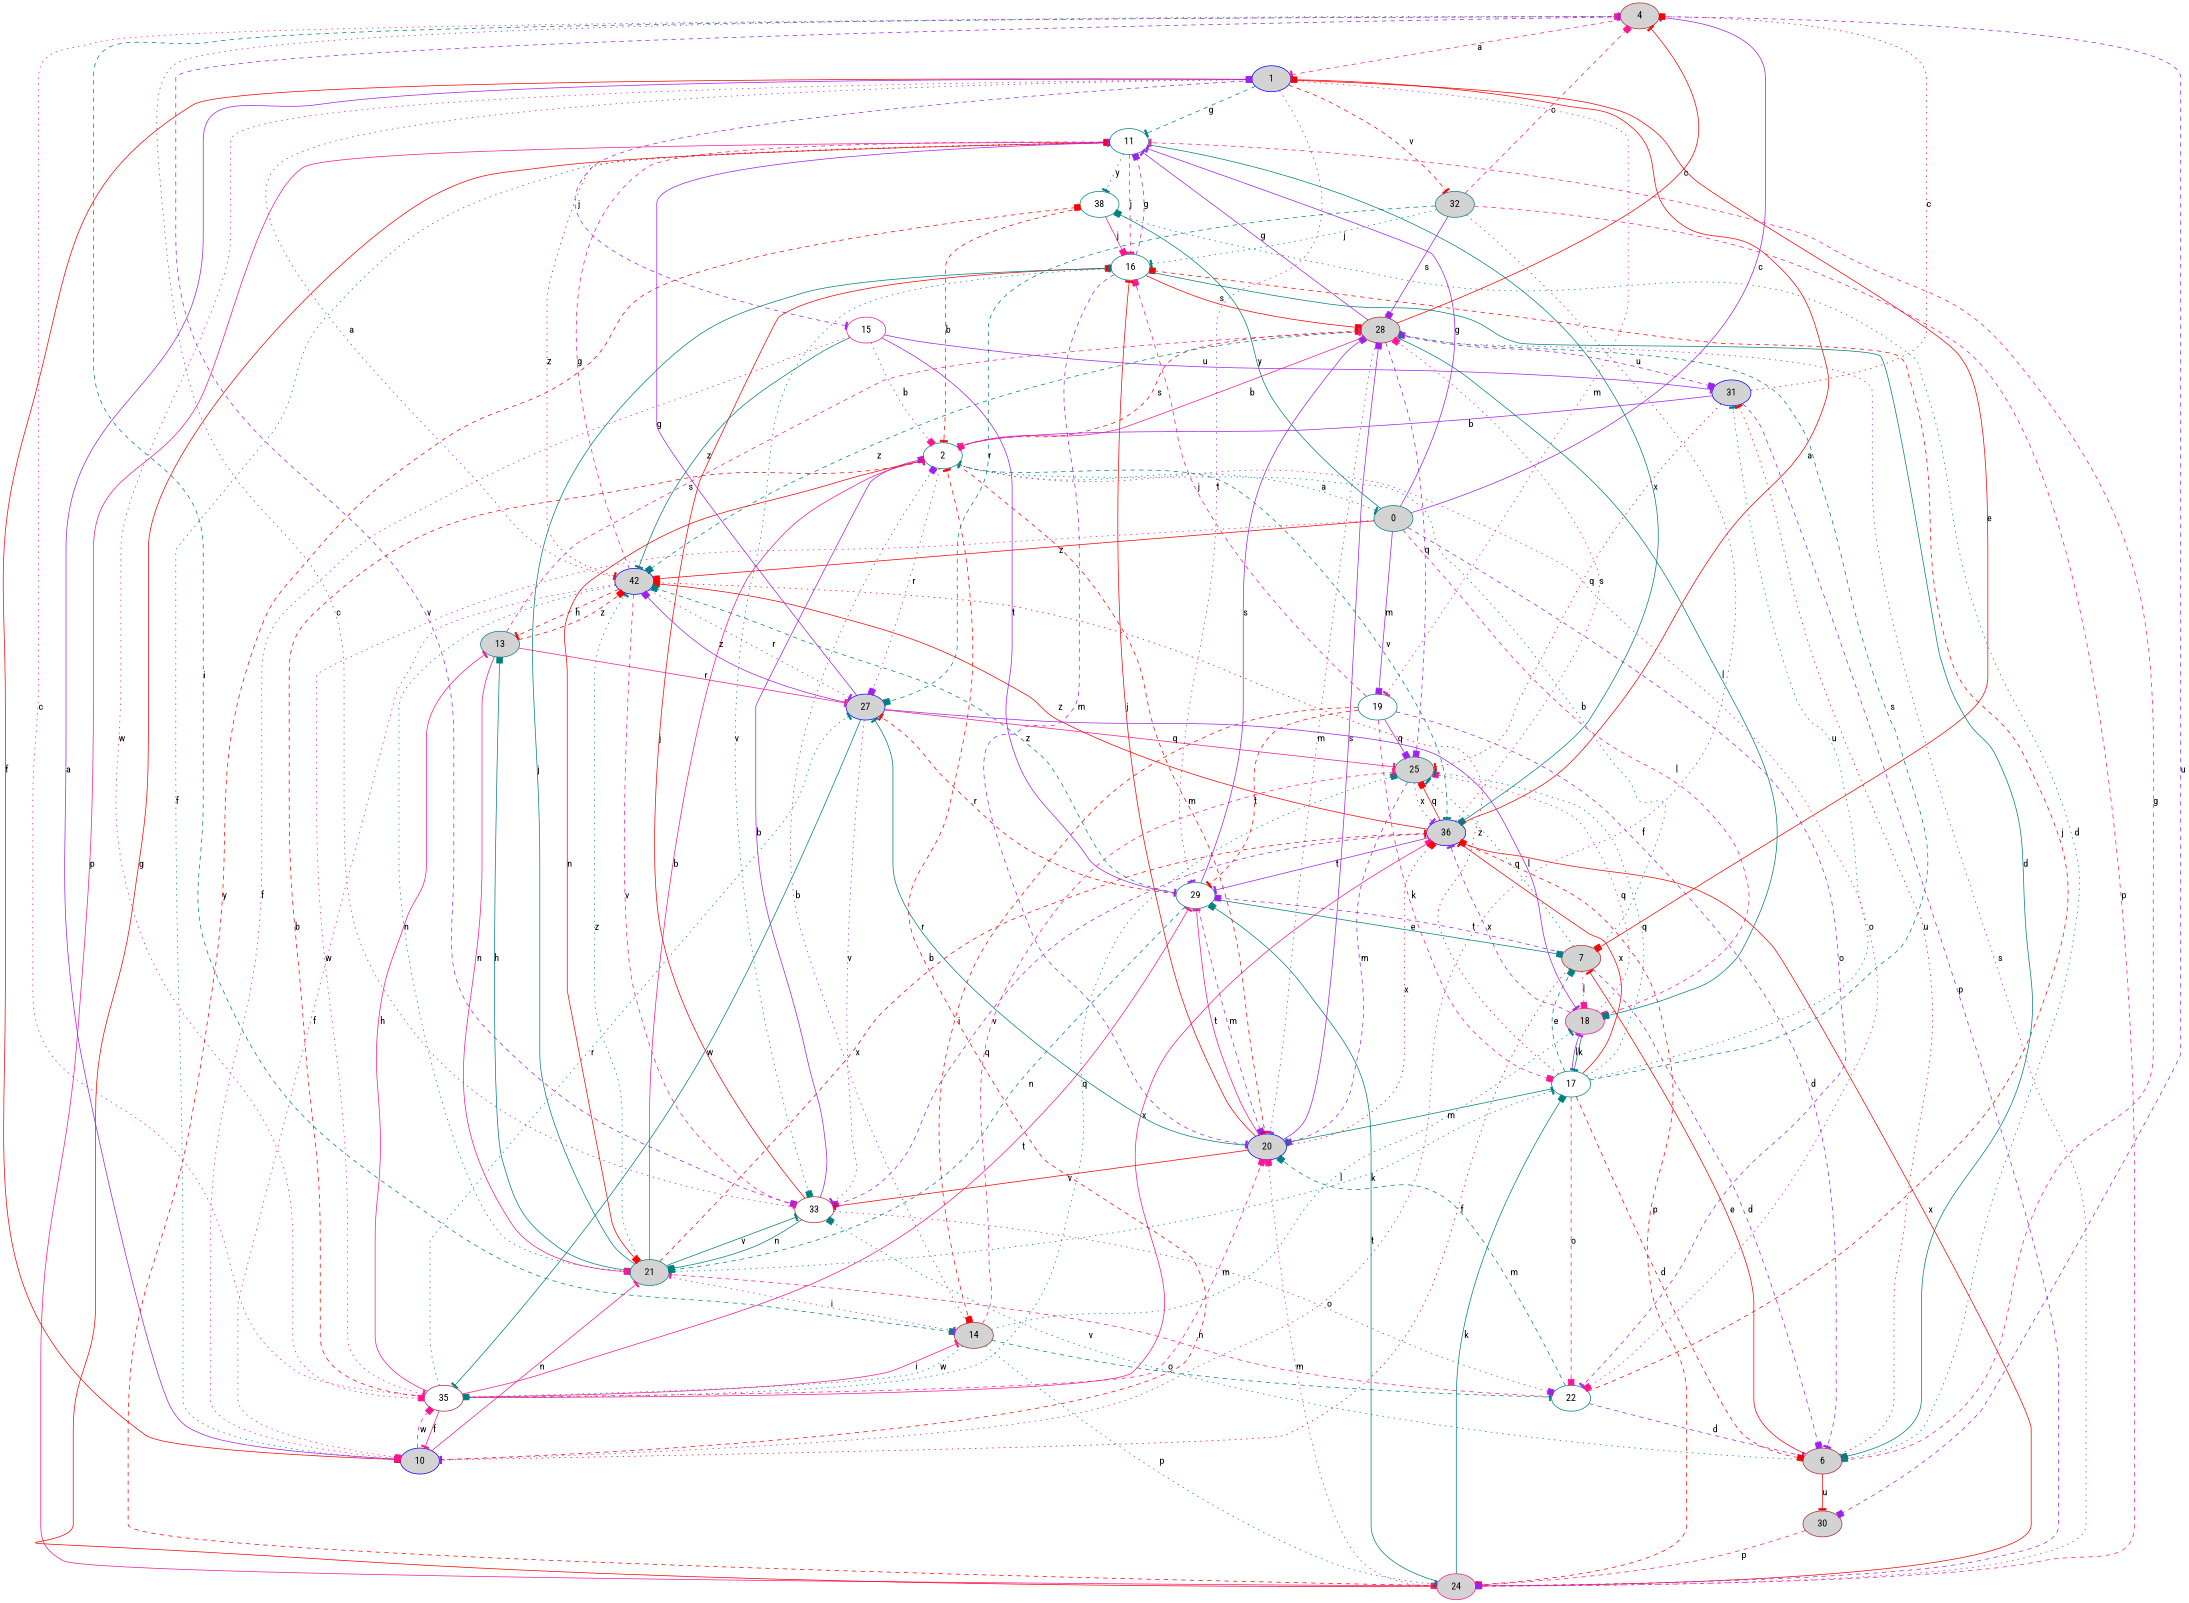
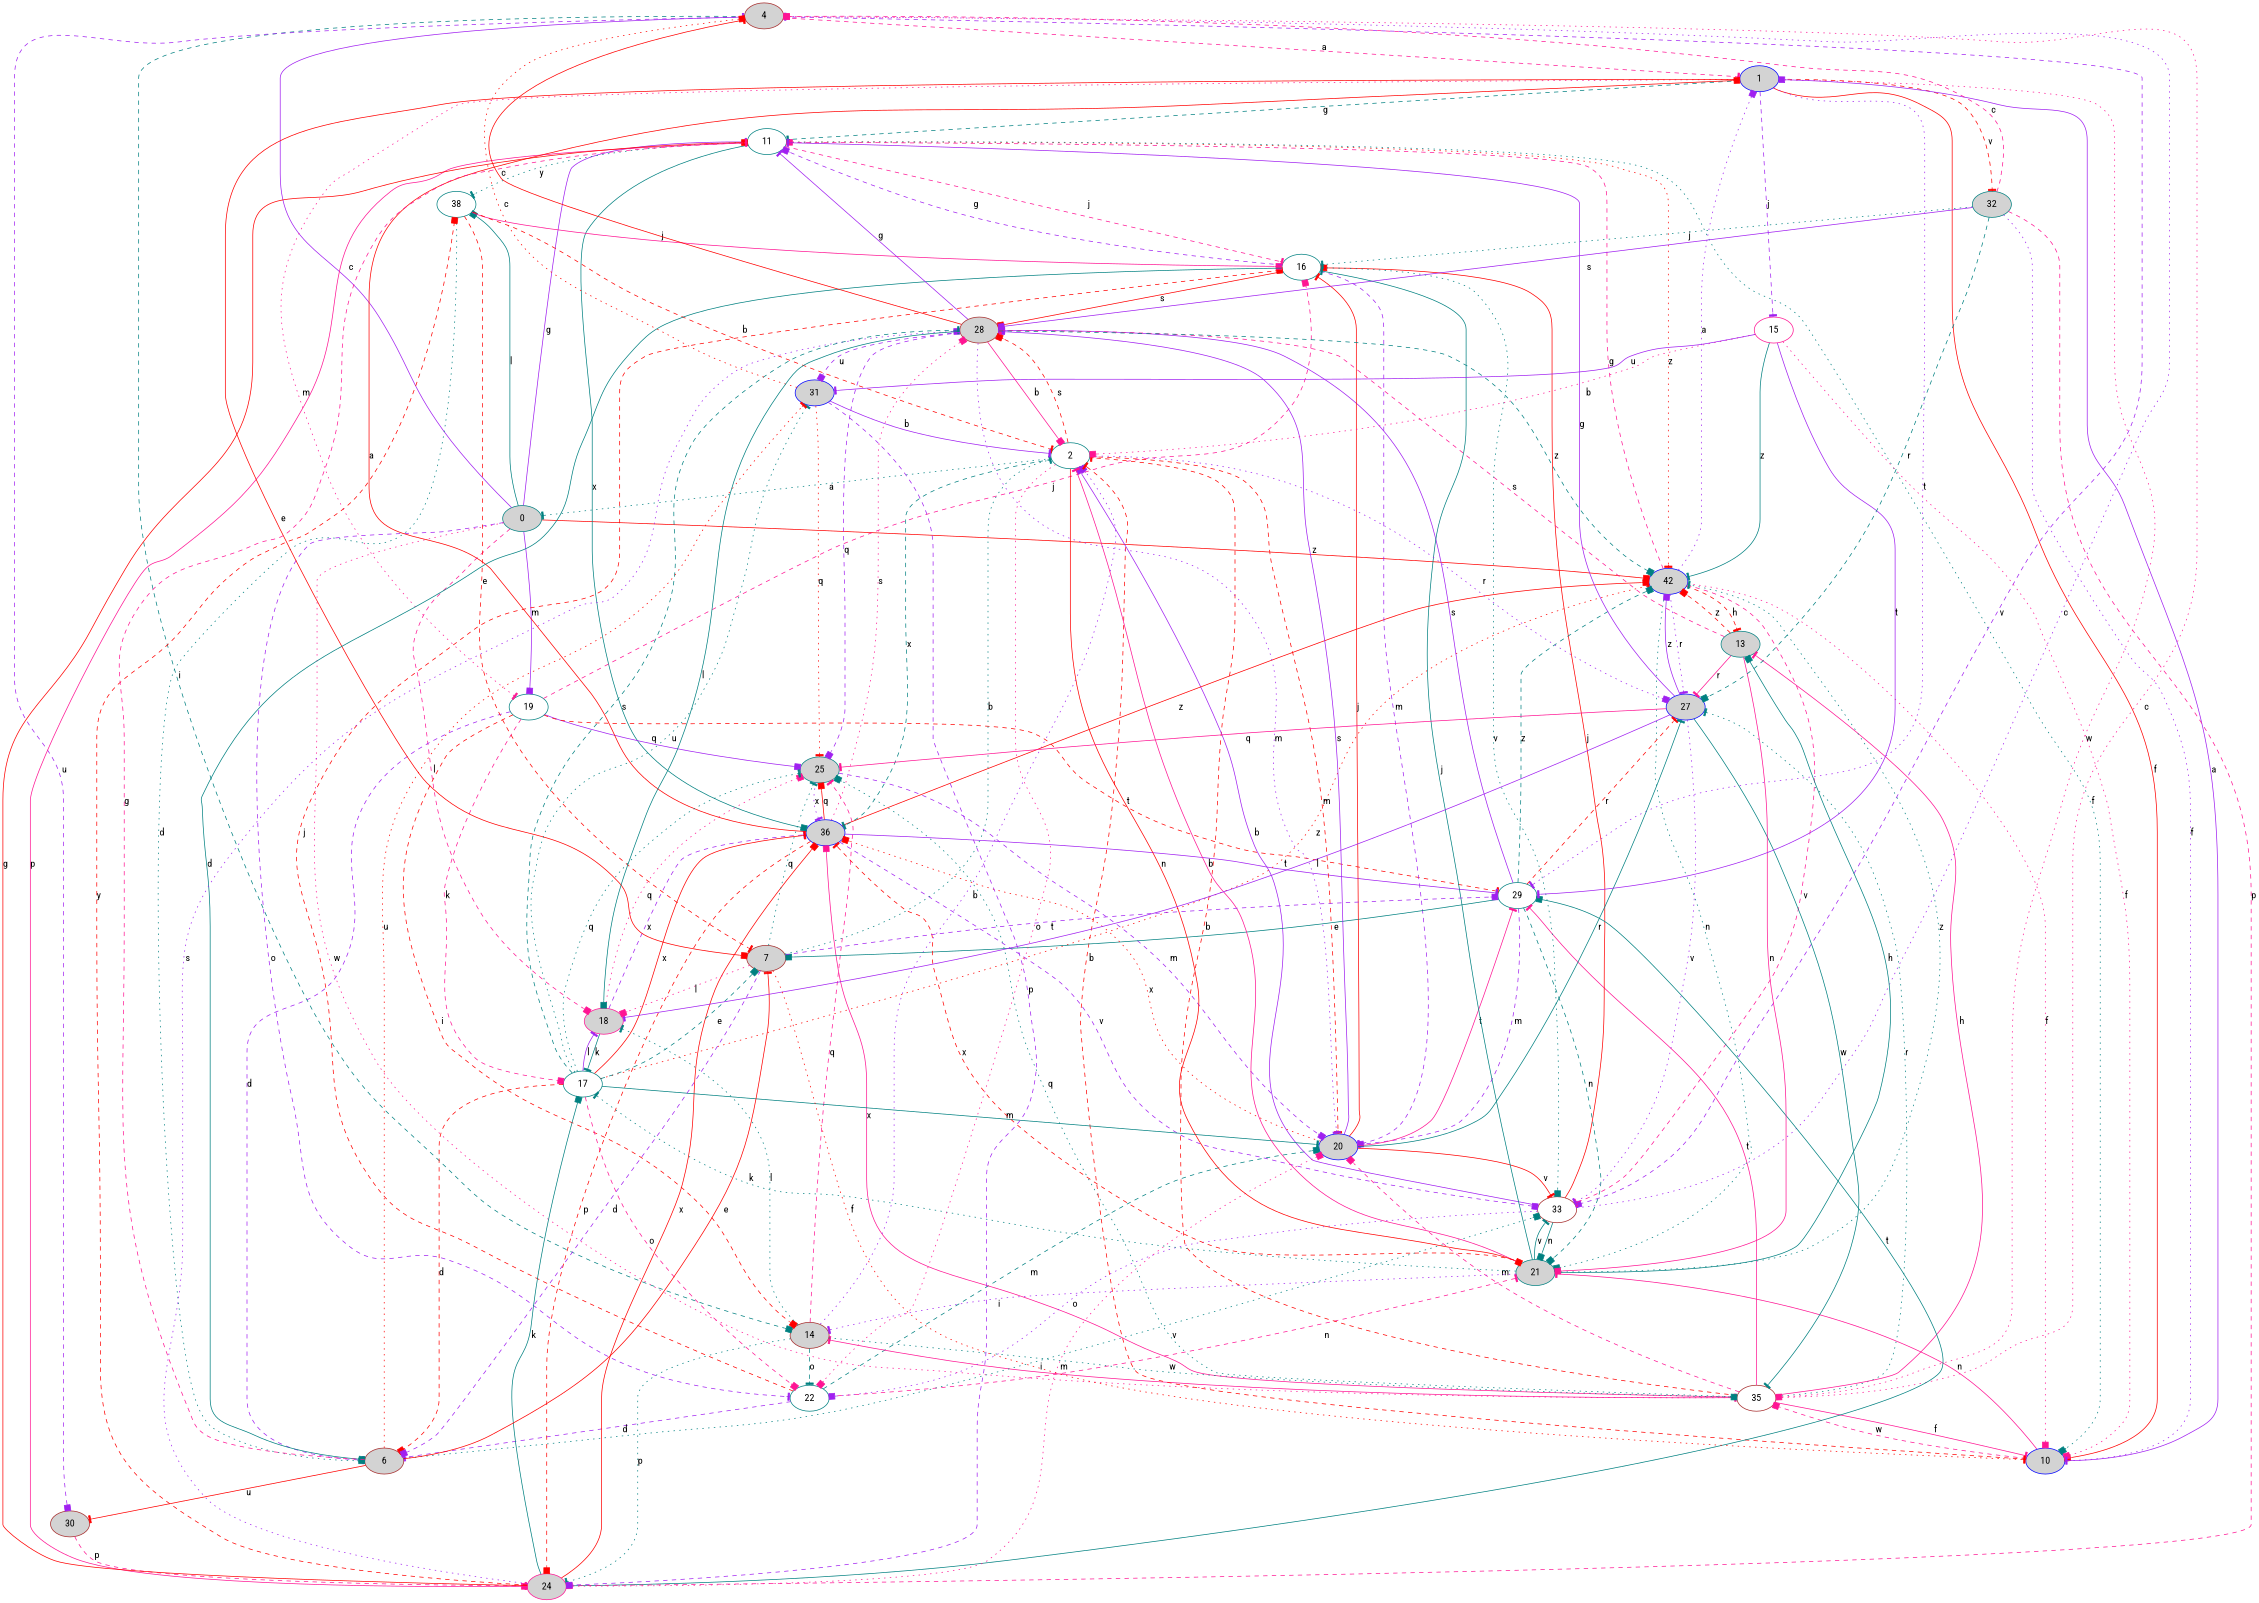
edge "0" -> "38": label "y" -> "l"
edge "38" -> "7": added, label "e"
edge "2" -> "36": label "v" -> "x"
